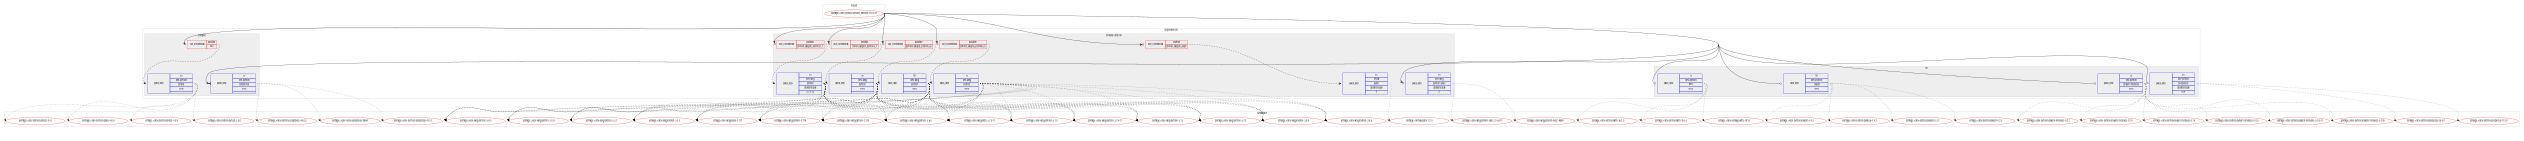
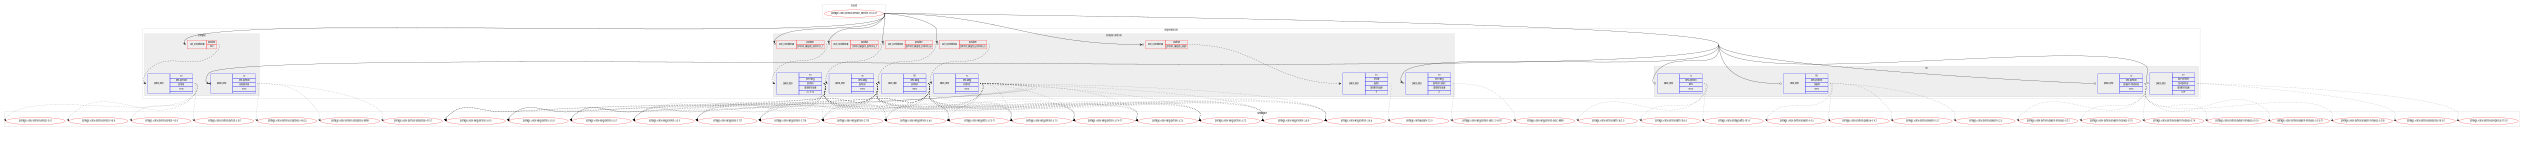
node "portage://dev-python/pack-4.6.6": label "portage://dev-python/pack-4.6.6" -> "portage://dev-python/pytest-4.6.6"
node "portage://dev-none/setuptools-9999": label "portage://dev-none/setuptools-9999" -> "portage://dev-python/setuptools-9999"
